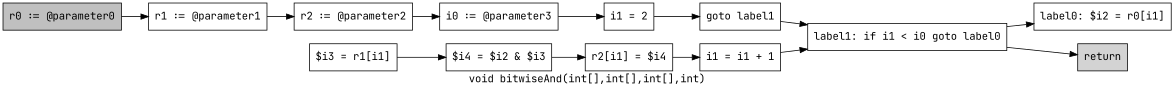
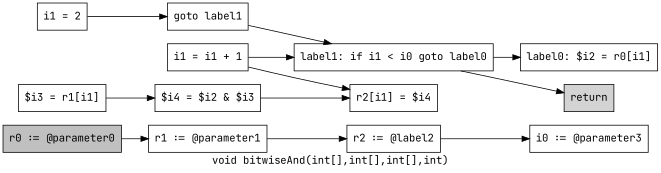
node "r2 := @parameter2": label "r2 := @parameter2" -> "r2 := @label2"
edge "i0 := @parameter3" -> "i1 = 2": removed
edge "r2[i1] = $i4" -> "i1 = i1 + 1": reversed
